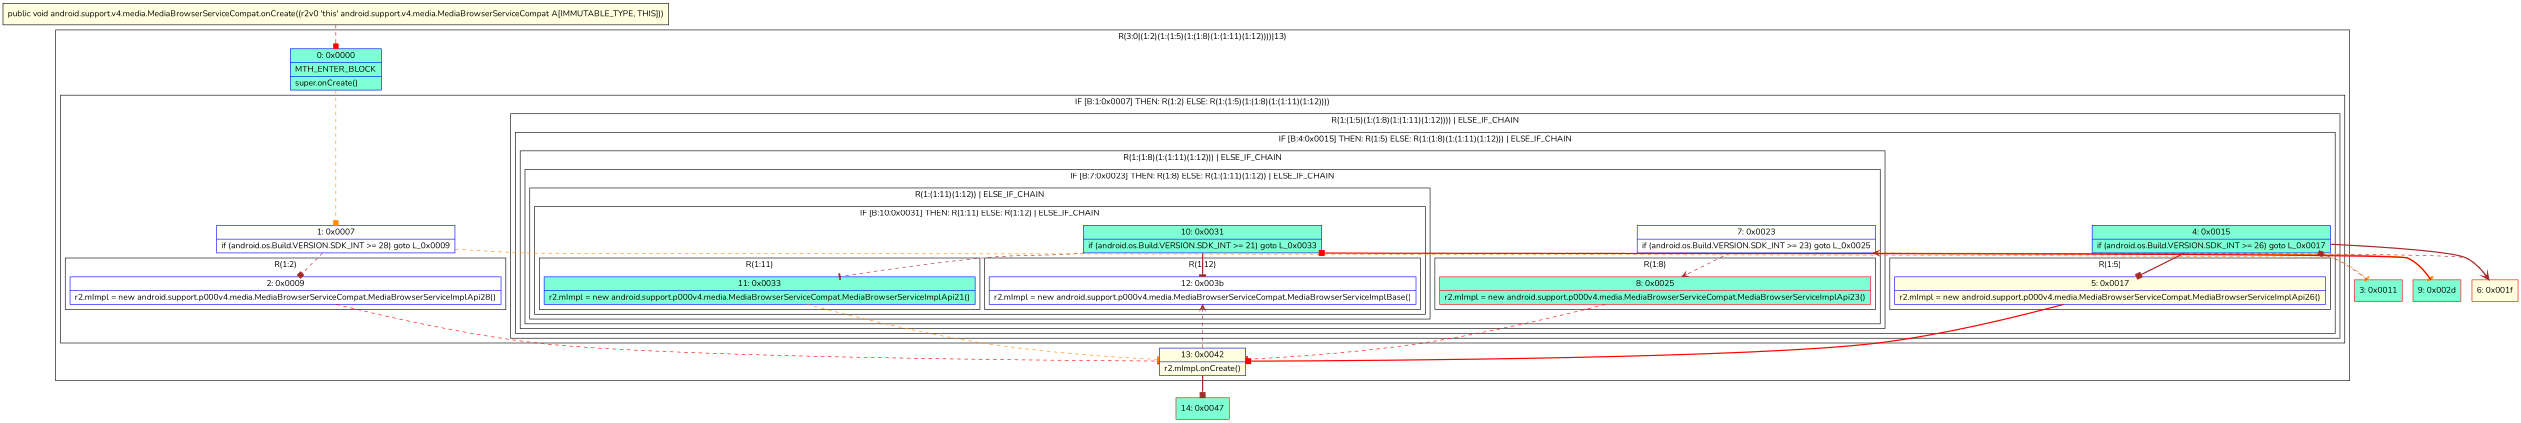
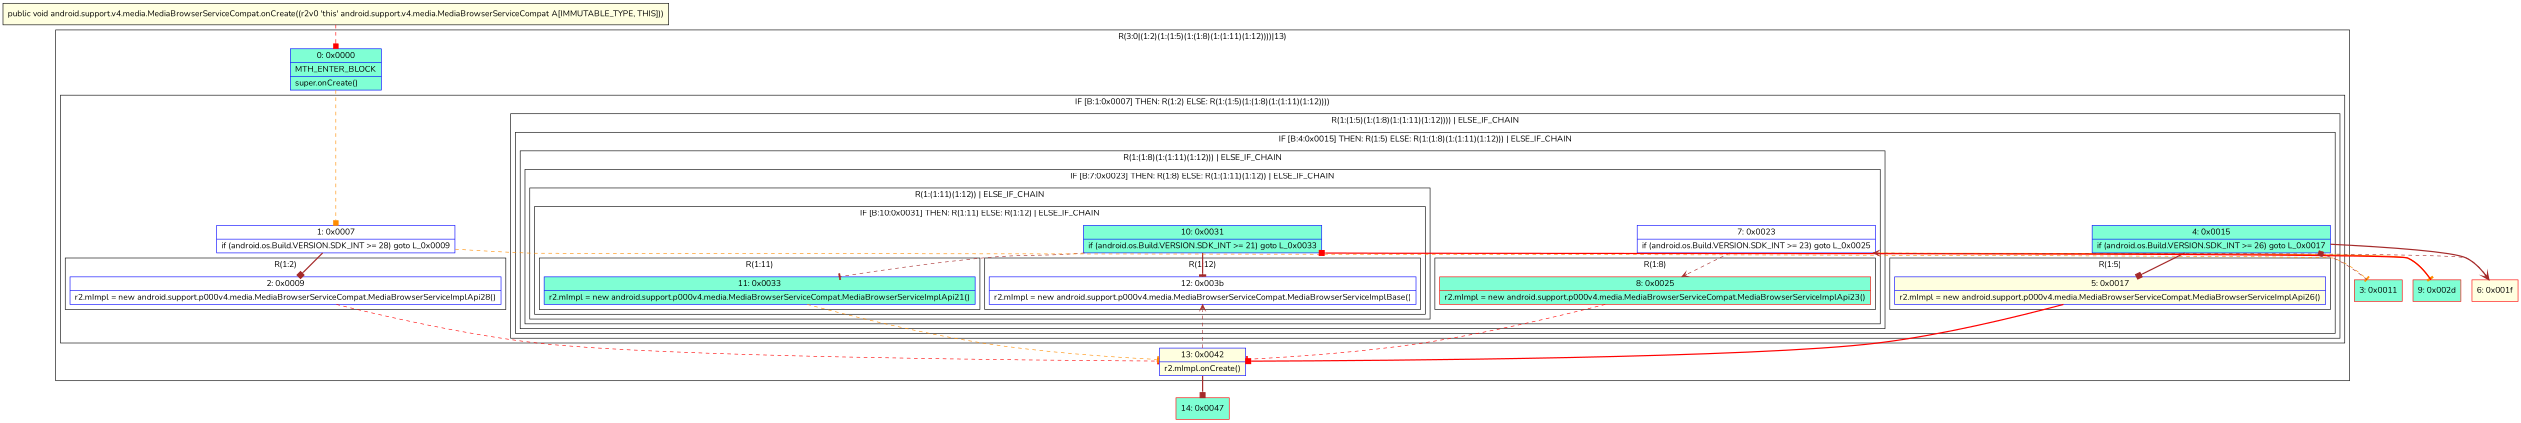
edge "1: 0x0007" -> "2: 0x0009": style dashed -> bold
